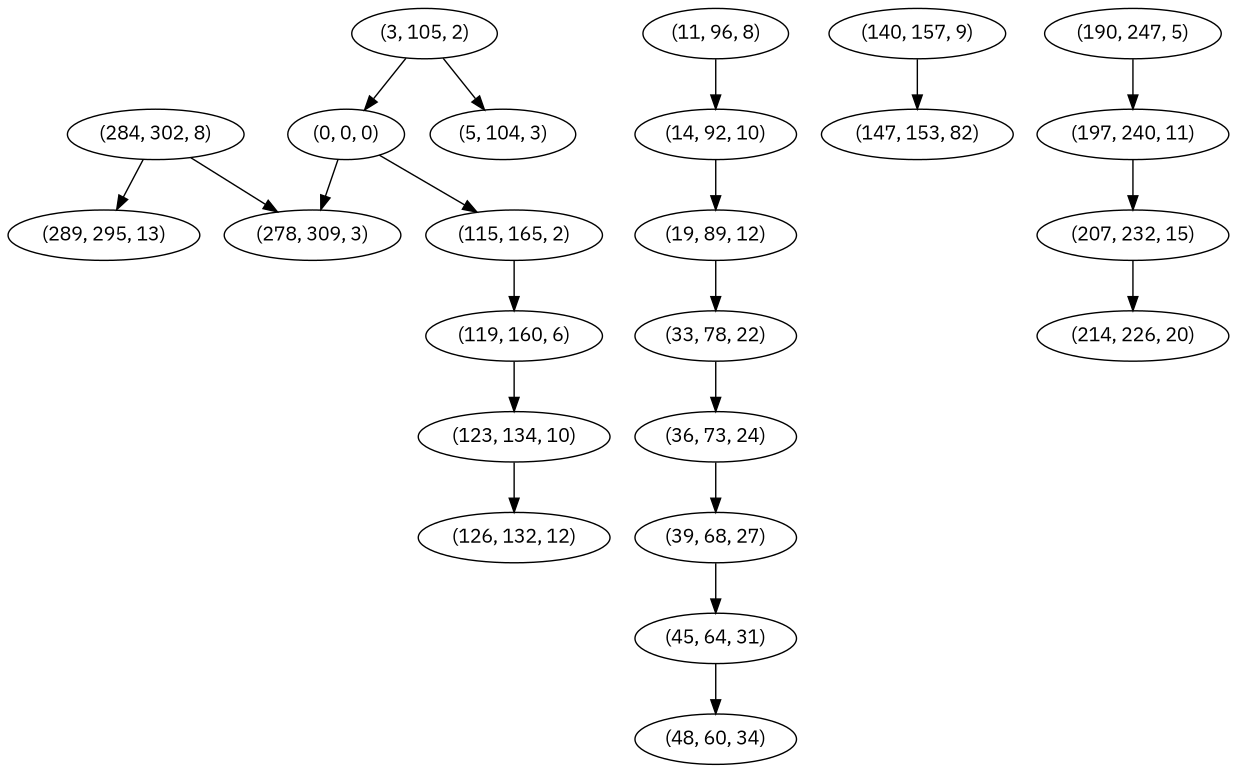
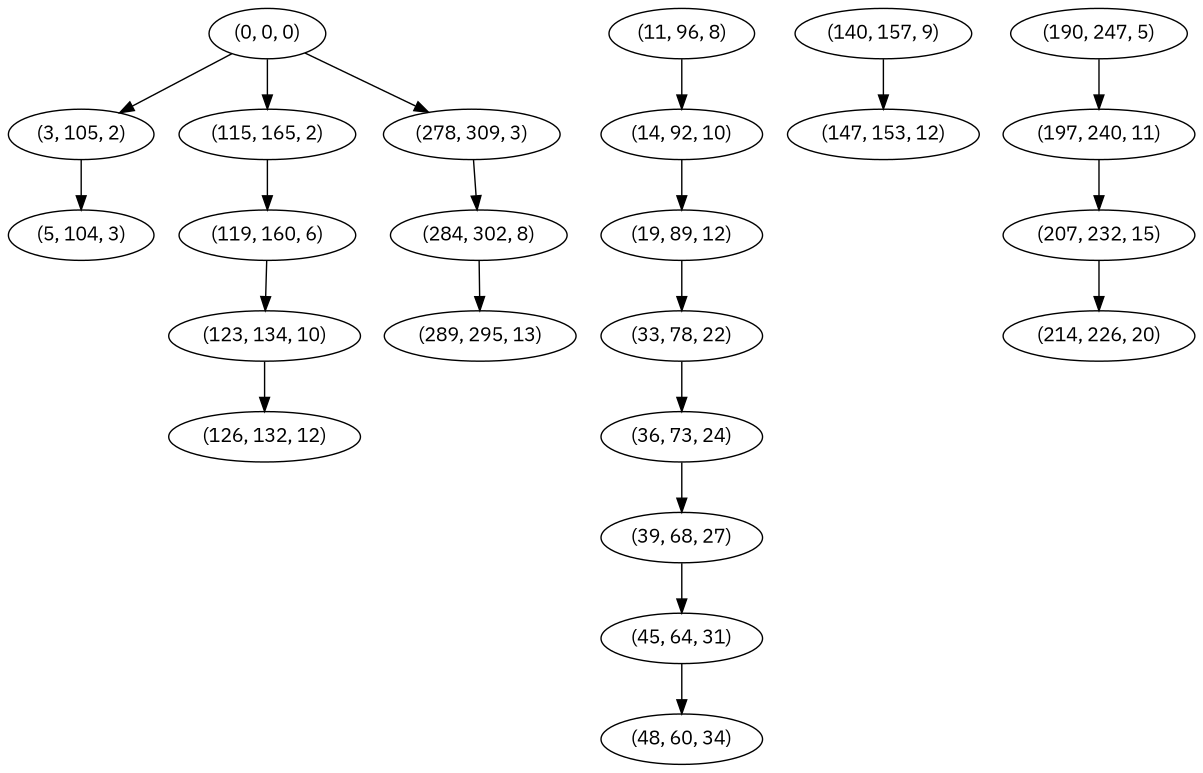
edge "(3, 105, 2)" -> "(0, 0, 0)": reversed
node "(147, 153, 82)": label "(147, 153, 82)" -> "(147, 153, 12)"
edge "(284, 302, 8)" -> "(278, 309, 3)": reversed
